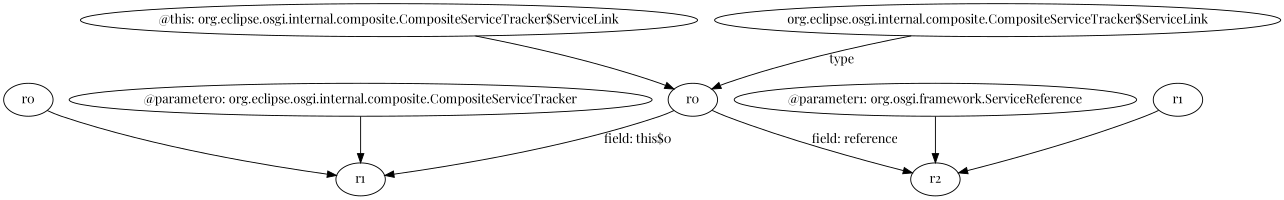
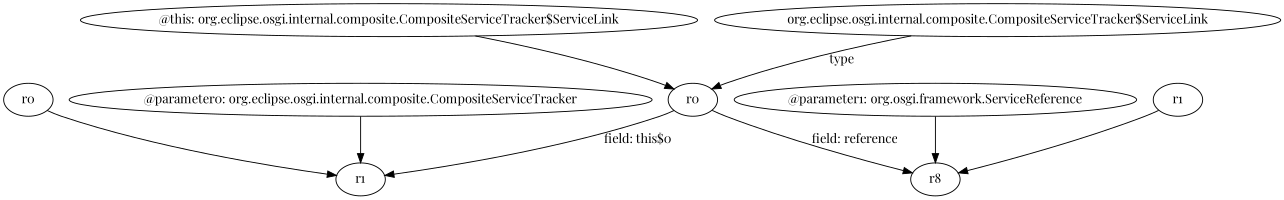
node "r2": label "r2" -> "r8"
